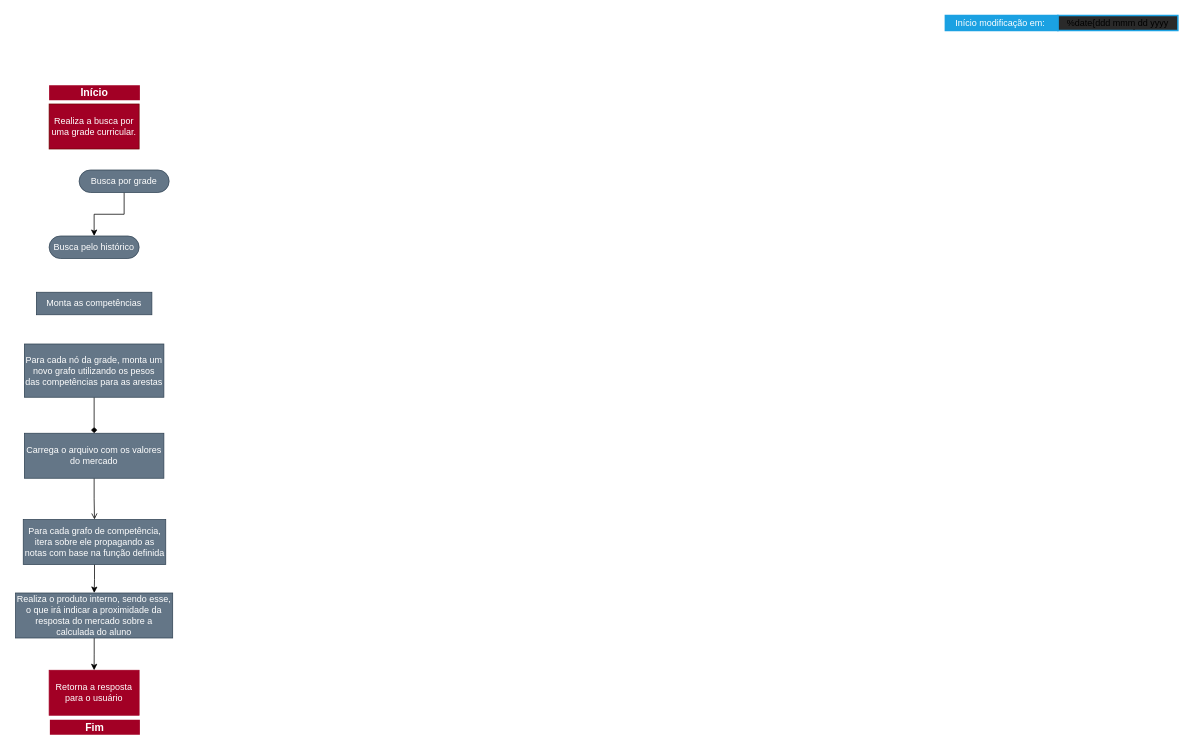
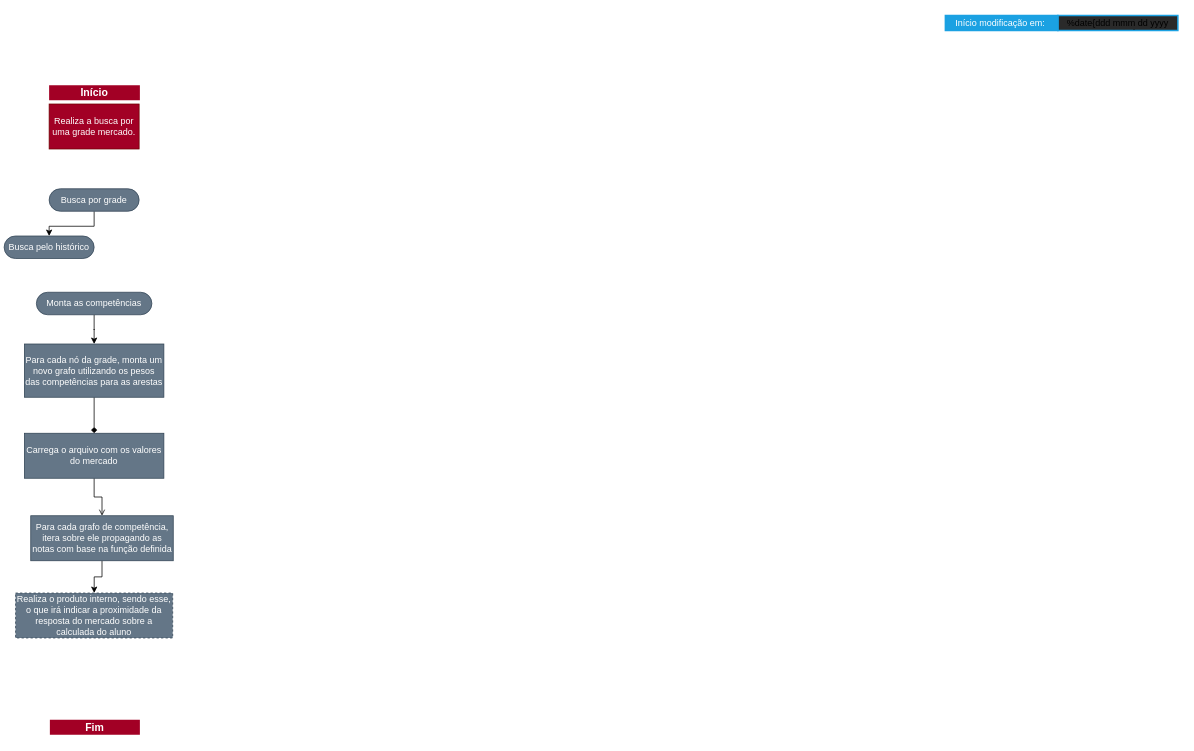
node "Realiza a busca por uma grade curricular.": label "Realiza a busca por uma grade curricular." -> "Realiza a busca por uma grade mercado."
node "Busca por grade": moved (124, 181) -> (94, 200)
node "Busca pelo histórico": moved (94, 247) -> (49, 247)
node "Monta as competências": shape rectangle -> rounded rectangle
edge "Monta as competências" -> "Para cada nó da grade, monta um novo grafo utilizando os pesos das competências para as arestas": added
node "Para cada grafo de competência, itera sobre ele propagando as notas com base na função definida": moved (95, 542) -> (102, 538)
node "Realiza o produto interno, sendo esse, o que irá indicar a proximidade da resposta do mercado sobre a calculada do aluno": style solid -> dashed
edge "Realiza o produto interno, sendo esse, o que irá indicar a proximidade da resposta do mercado sobre a calculada do aluno" -> "Retorna a resposta para o usuário": removed
node "Retorna a resposta para o usuário": removed
